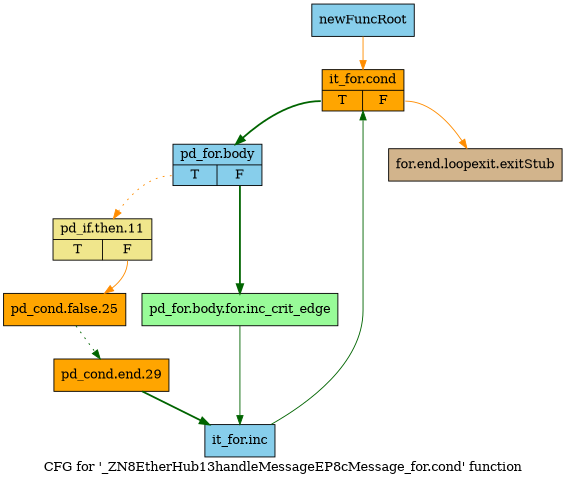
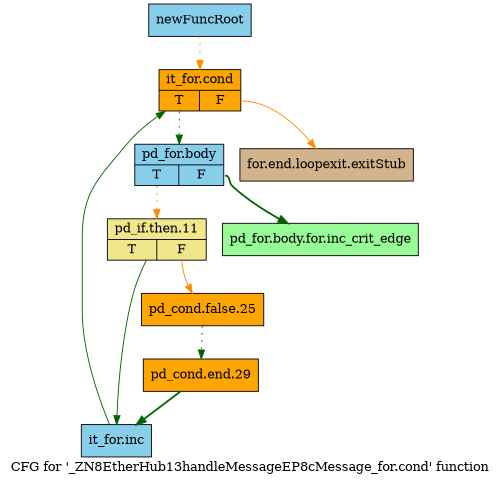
edge "newFuncRoot" -> "it_for.cond": style solid -> dotted
edge "it_for.cond" -> "pd_for.body": style bold -> dotted
edge "pd_for.body.for.inc_crit_edge" -> "it_for.inc": now "pd_if.then.11" -> "it_for.inc"
